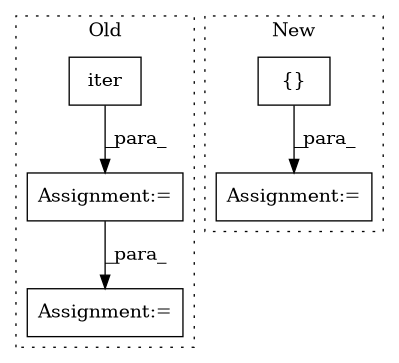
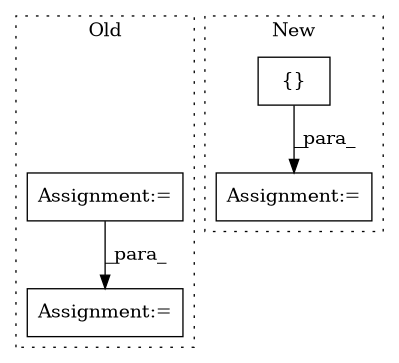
node "iter": removed
